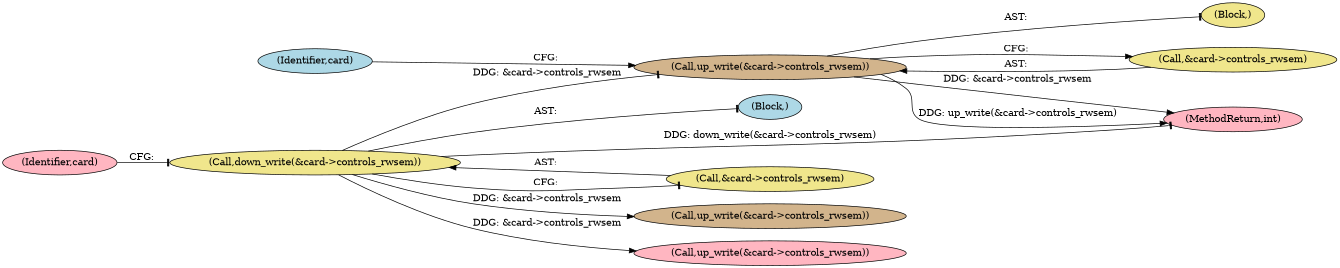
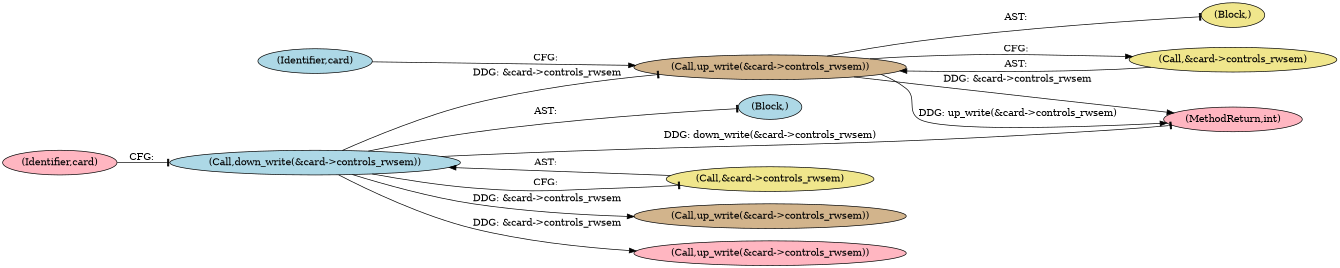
node "(Call,down_write(&card->controls_rwsem))": fillcolor khaki -> lightblue
